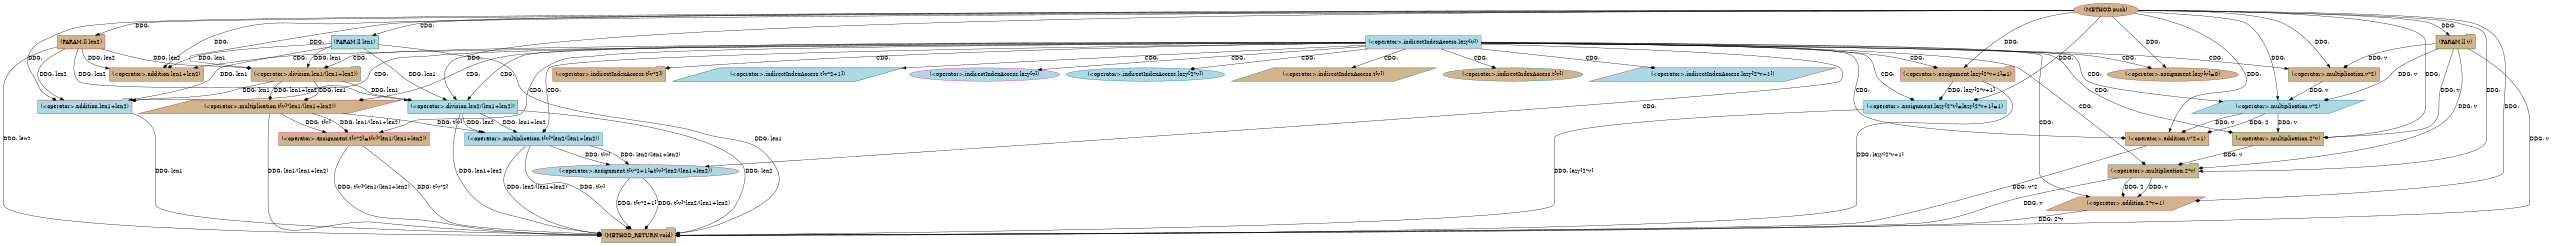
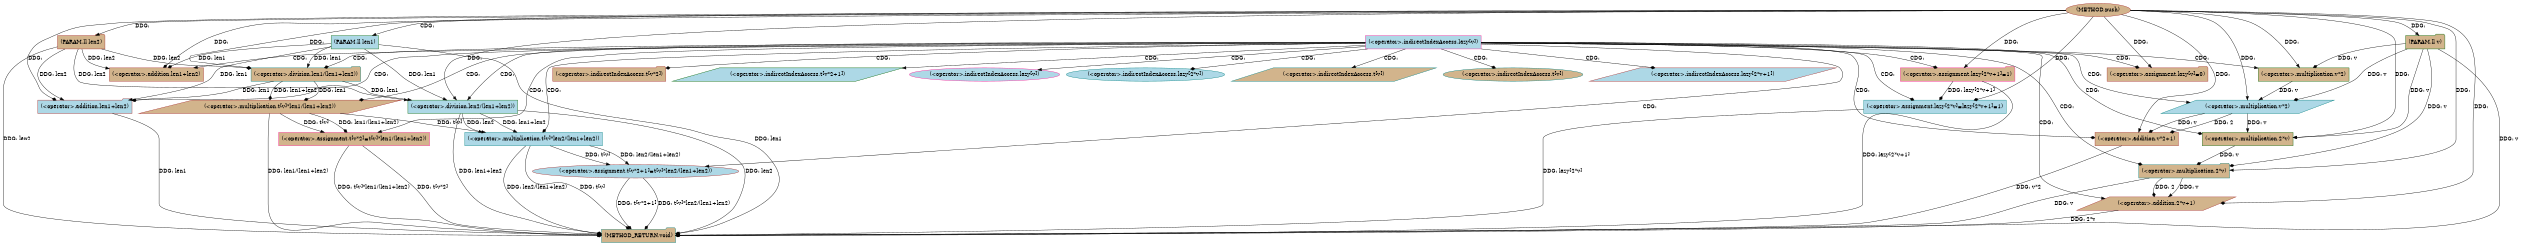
node "(<operator>.assignment,lazy[v]=0)": shape ellipse -> folder
edge "(<operator>.division,len1/(len1+len2))" -> "(<operator>.division,len2/(len1+len2))": arrowhead diamond -> normal
